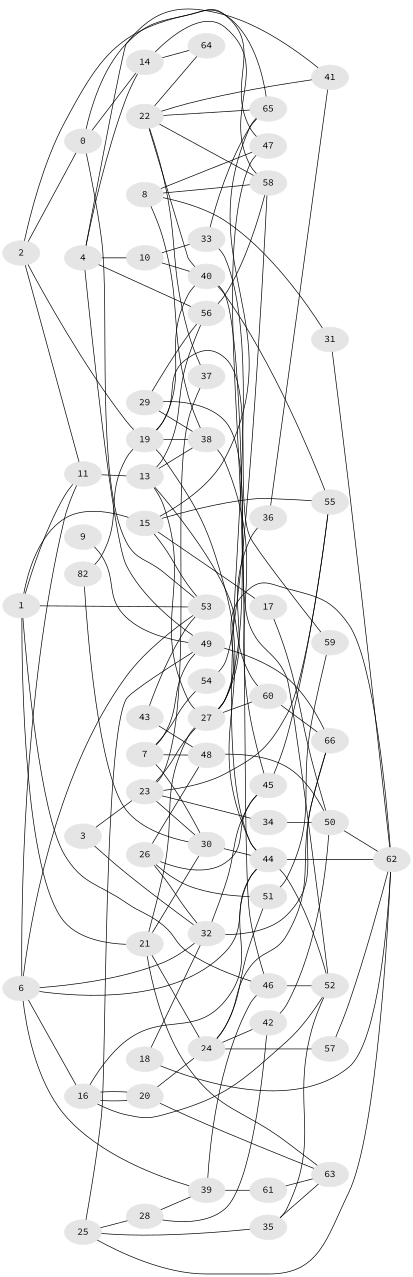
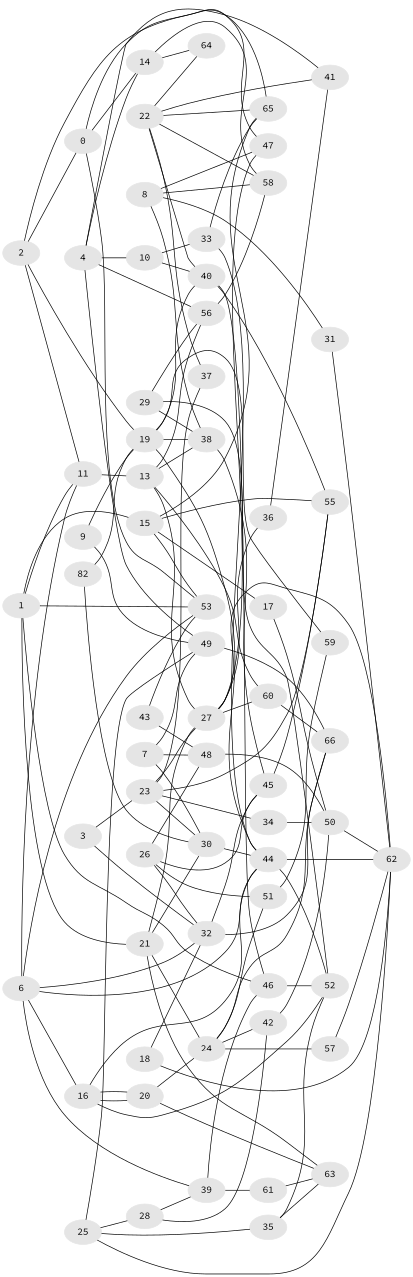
edge "19" -- "9": added
node "54": removed
